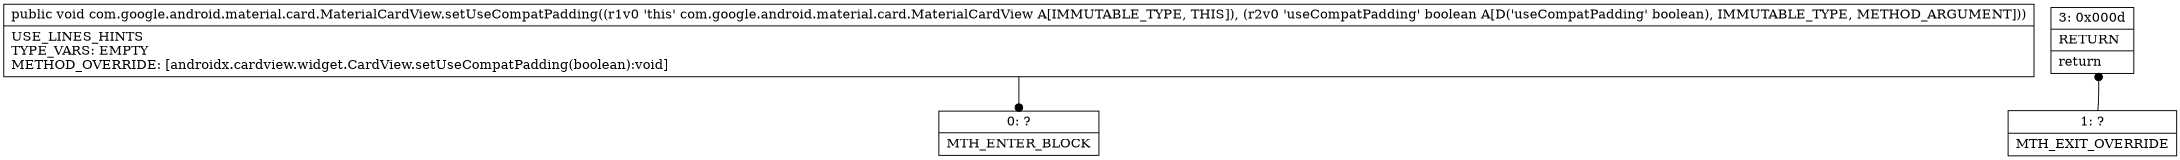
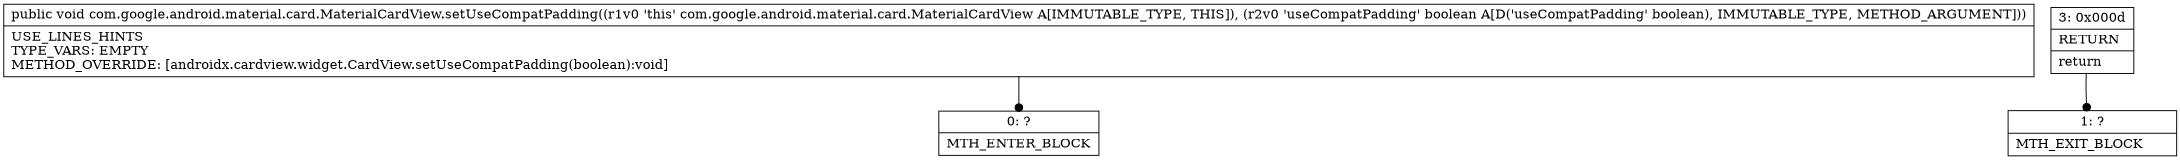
edge "1: ?" -> "3: 0x000d": reversed
node "1: ?": text "MTH_EXIT_OVERRIDE" -> "MTH_EXIT_BLOCK"
